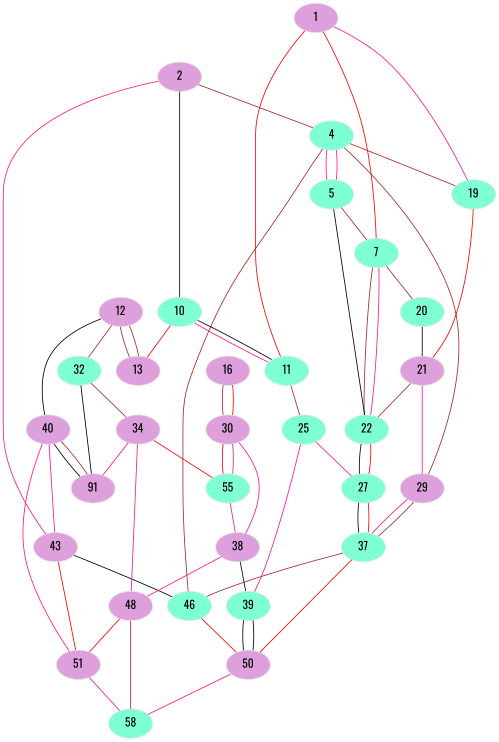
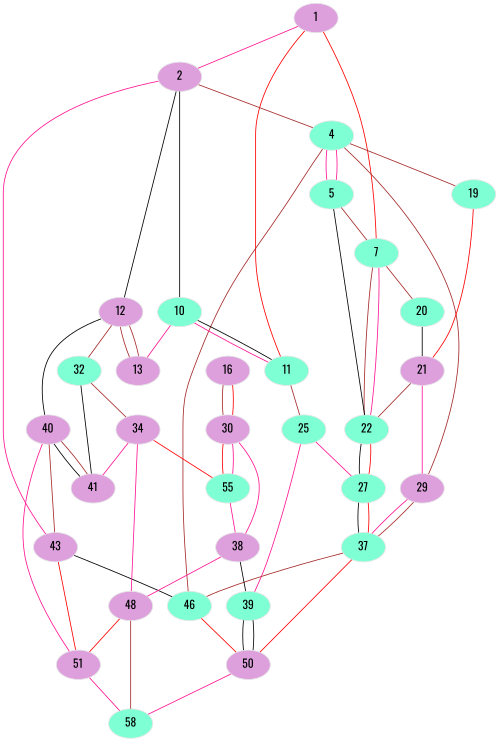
edge "1" -- "19": now "1" -- "2"
edge "2" -- "12": added
edge "10" -- "13": color red -> deeppink
edge "40" -- "43": color deeppink -> brown
node "91": label "91" -> "41"
